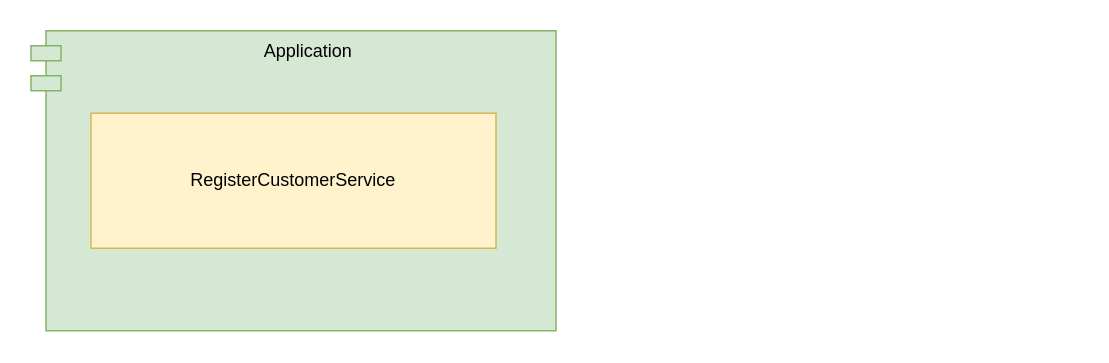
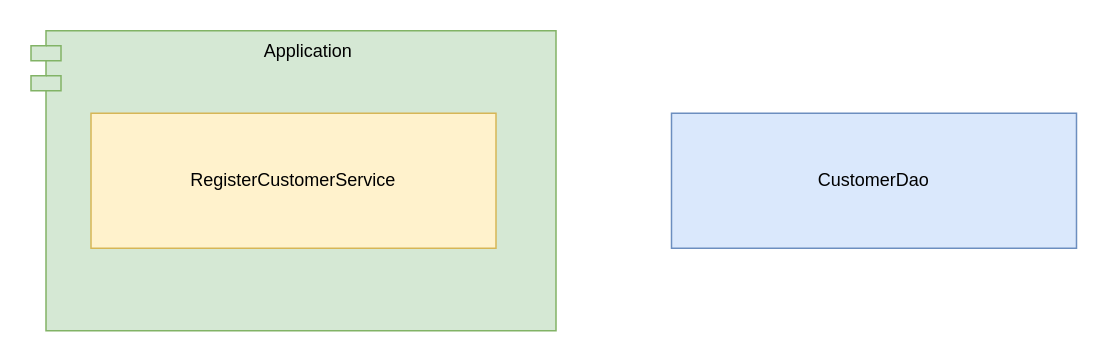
node "CustomerDao": added
